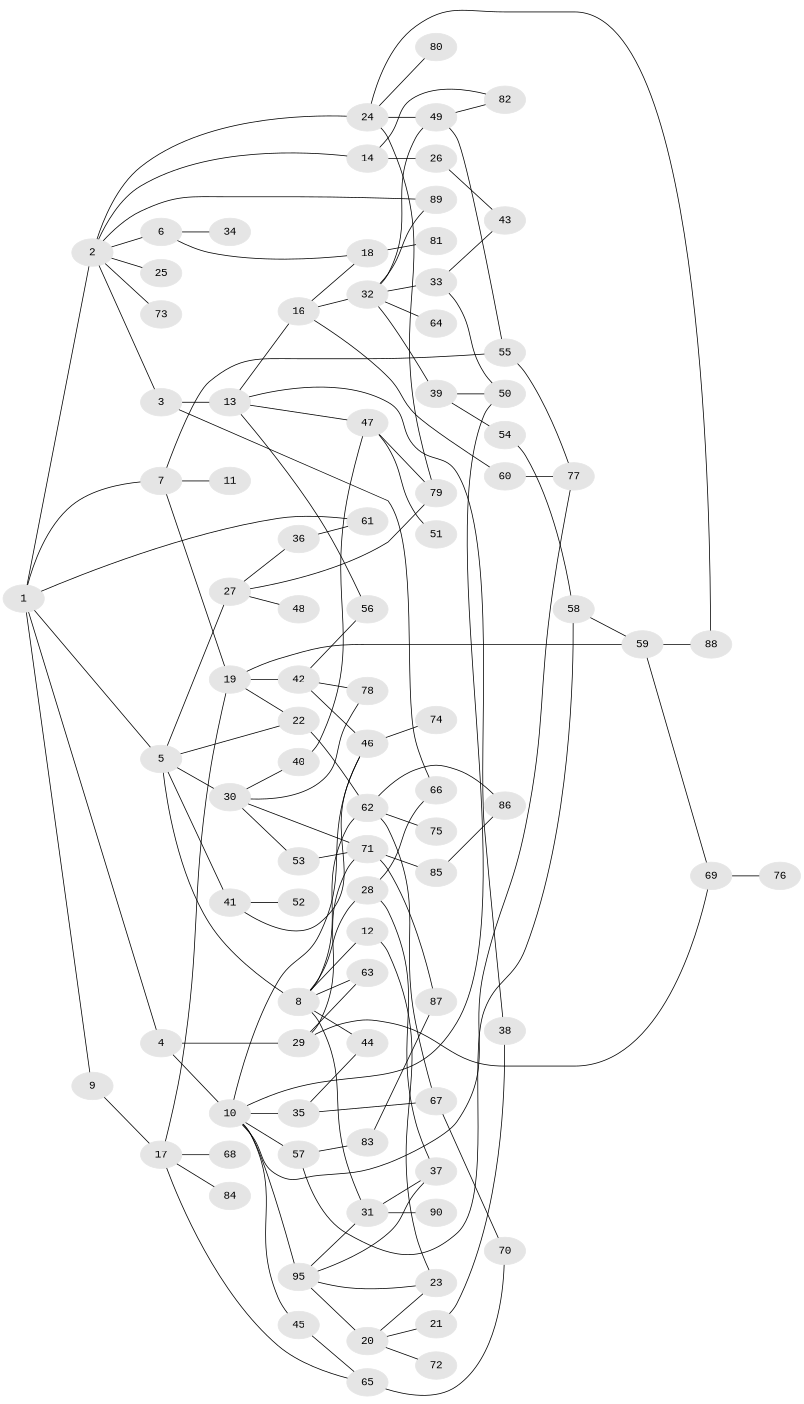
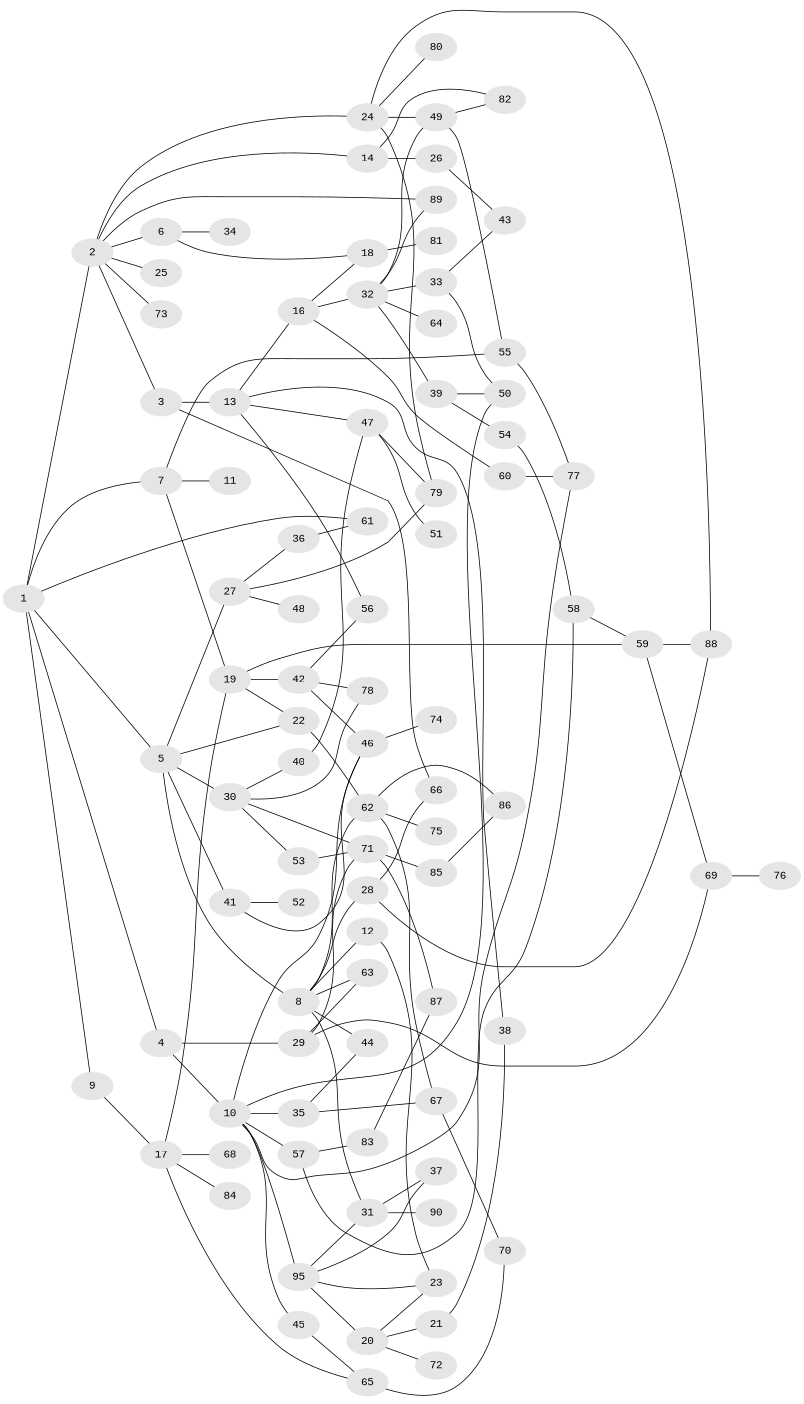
edge "28" -- "37": now "28" -- "88"
